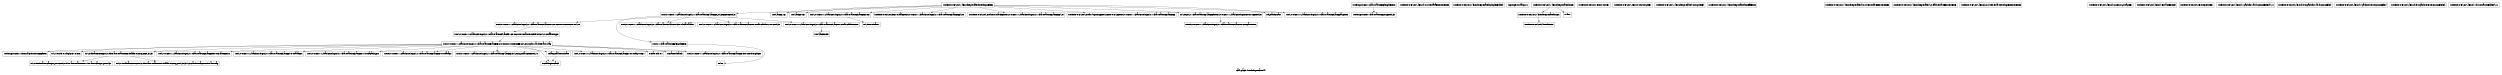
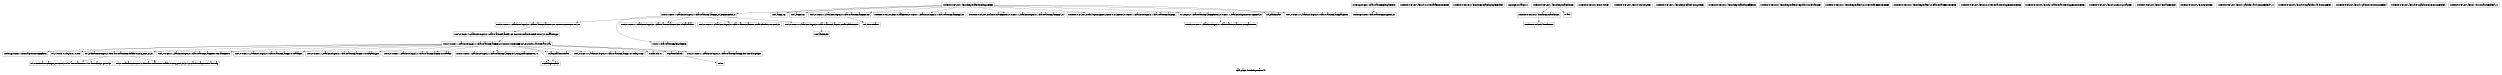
node "_ZN9LAMMPS_NS14BondDeprecated20equilibrium_distanceEi": added
node "_ZN9LAMMPS_NS4Bond21read_restart_settingsEP8_IO_FILE": added
edge "_ZNSt11char_traitsIcE6lengthEPKc" -> "strlen": now "__cxa_end_catch" -> "strlen"
